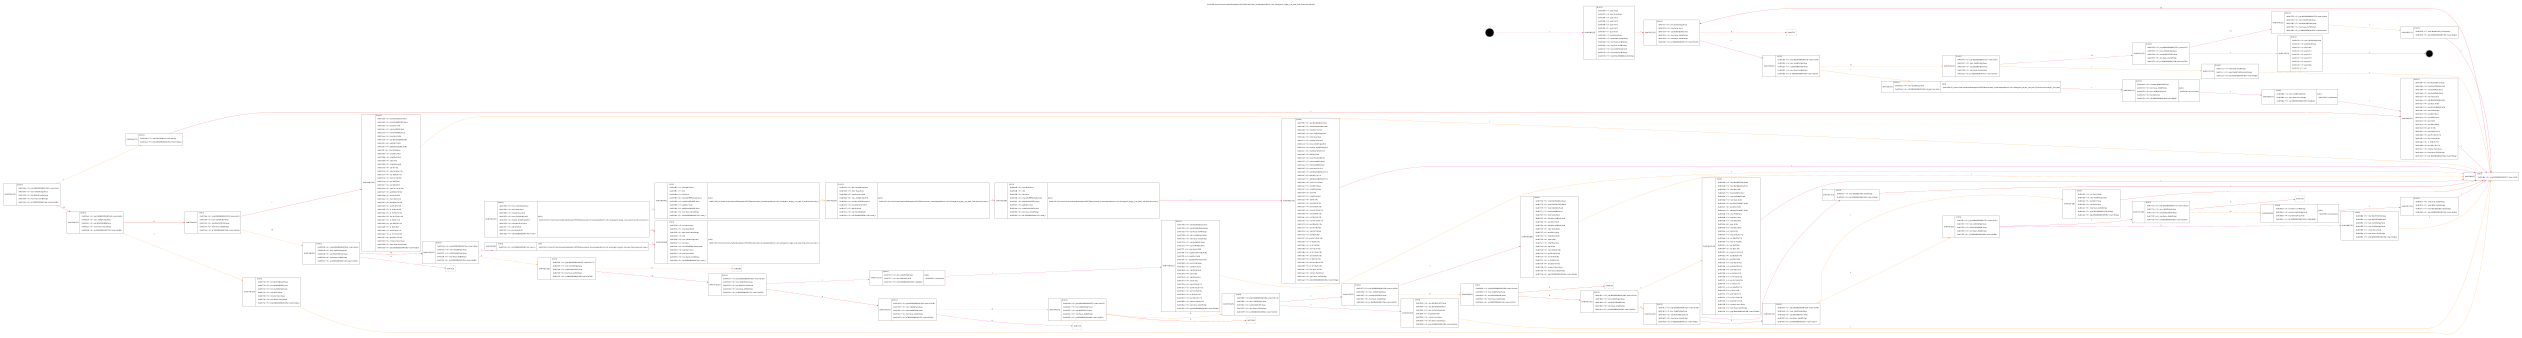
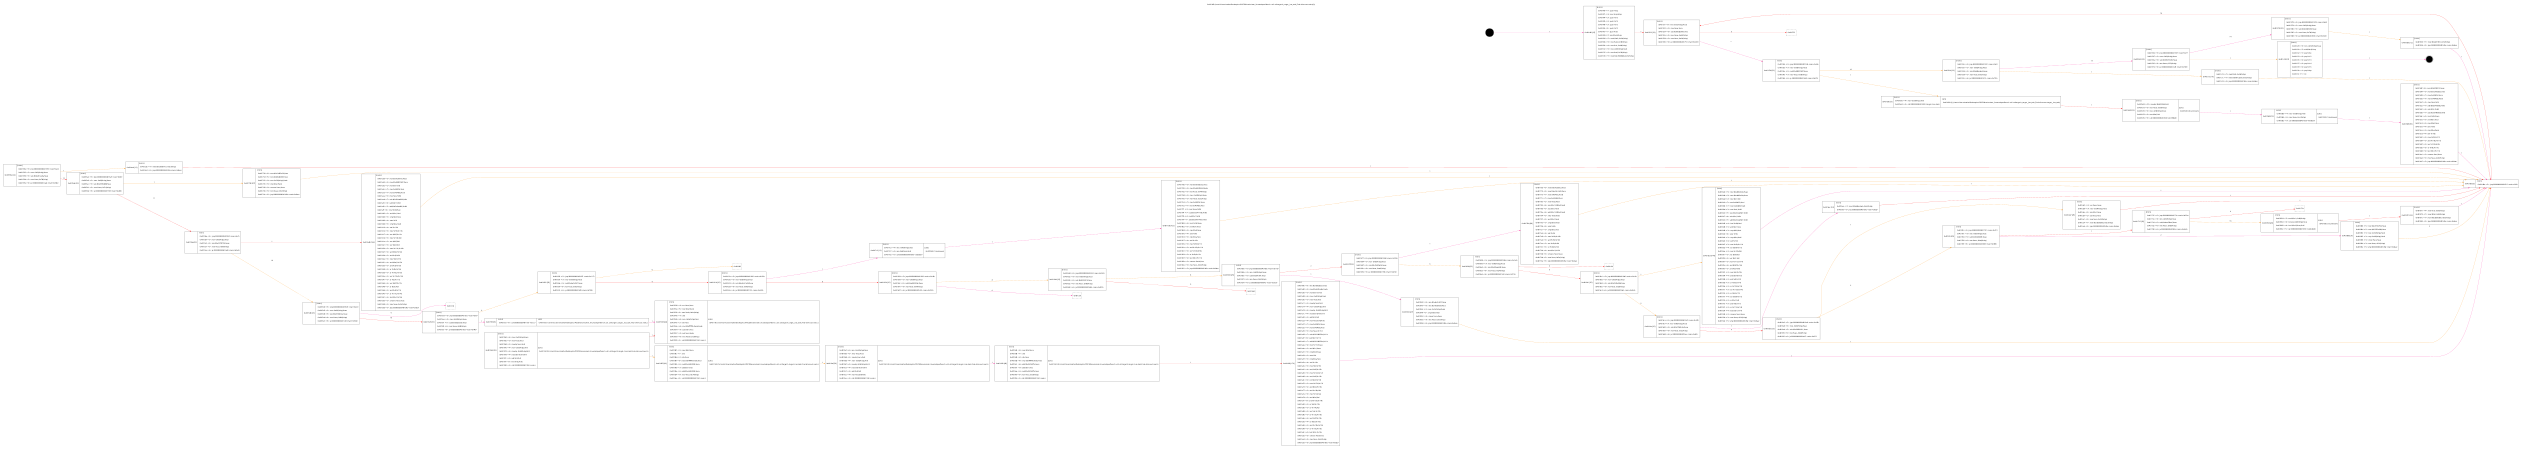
edge "0x401aab [12]" -> "0x401b8f [93]": now "0x401aab [12]" -> "0x401d9a [5]"
